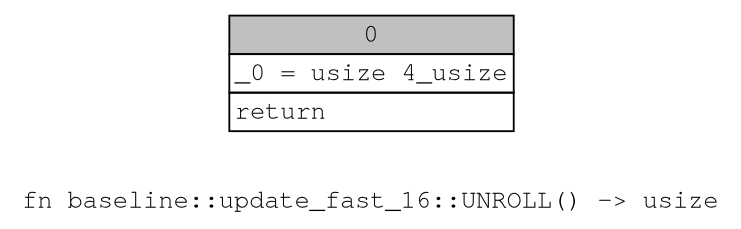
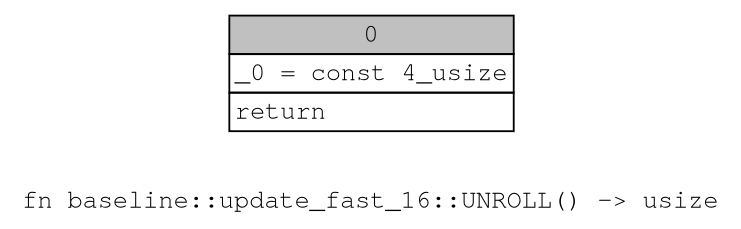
node "0": text "_0 = usize 4_usize" -> "_0 = const 4_usize"
